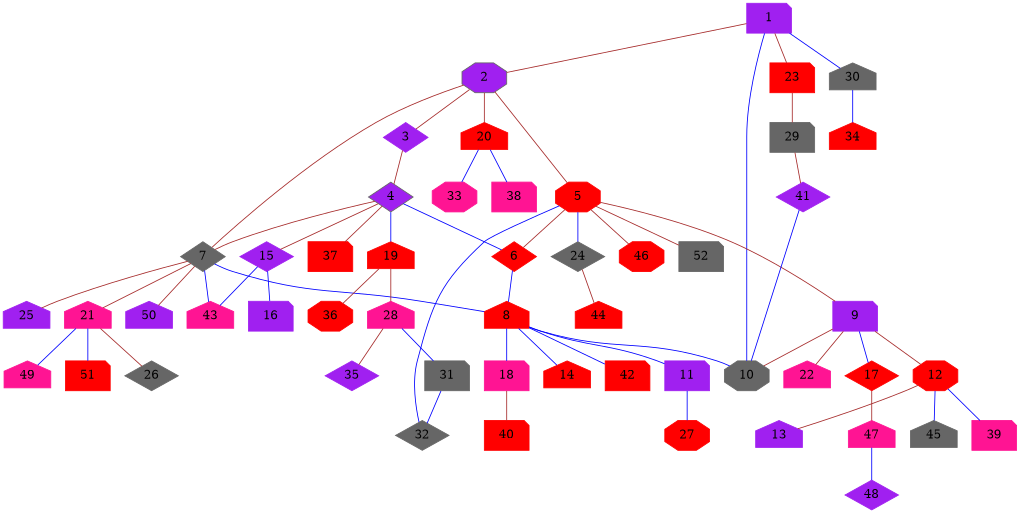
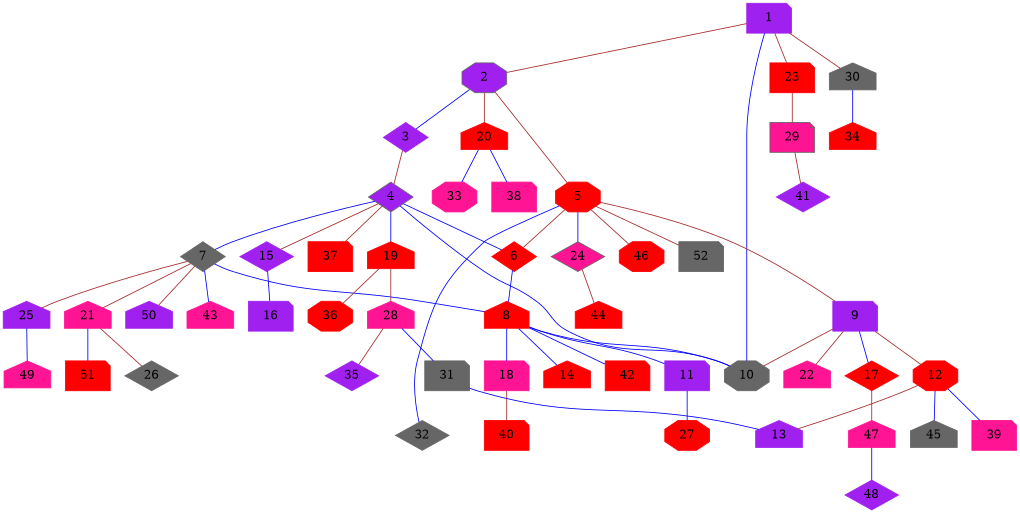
edge "1" -- "30": color blue -> brown
edge "2" -- "3": color brown -> blue
node "29": fillcolor gray40 -> deeppink
edge "2" -- "7": removed
edge "4" -- "7": color brown -> blue
node "24": fillcolor gray40 -> deeppink
edge "41" -- "10": now "4" -- "10"
edge "15" -- "43": removed
edge "21" -- "49": now "25" -- "49"
edge "31" -- "32": now "31" -- "13"
